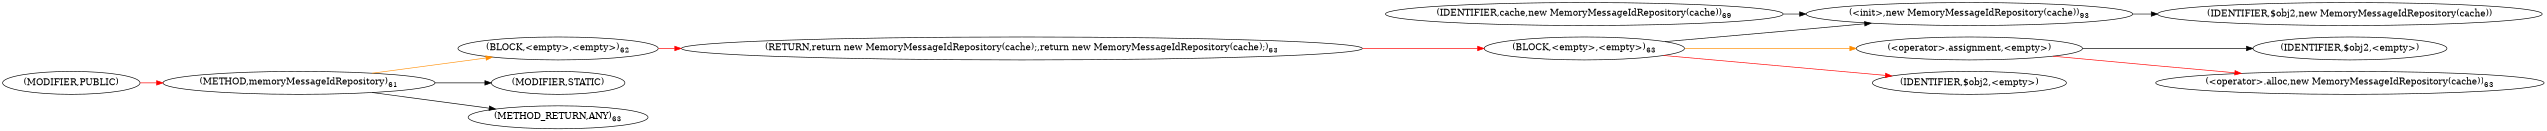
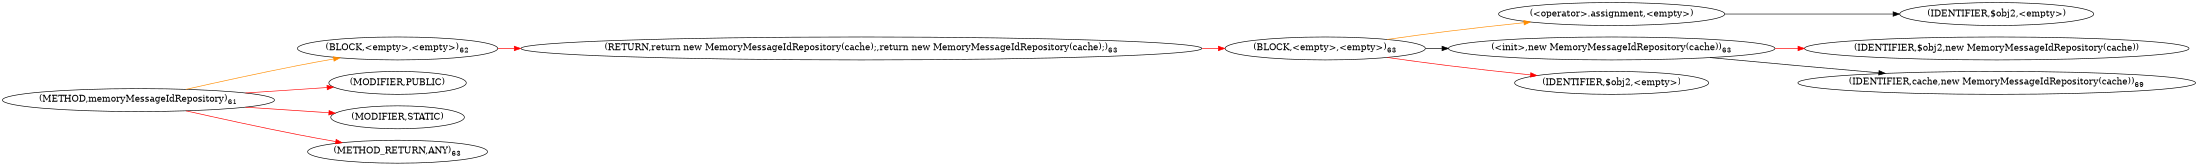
node "(<init>,new MemoryMessageIdRepository(cache))": text "93" -> "63"
edge "(IDENTIFIER,cache,new MemoryMessageIdRepository(cache))" -> "(<init>,new MemoryMessageIdRepository(cache))": reversed
edge "(<init>,new MemoryMessageIdRepository(cache))" -> "(IDENTIFIER,$obj2,new MemoryMessageIdRepository(cache))": color black -> red
edge "(MODIFIER,PUBLIC)" -> "(METHOD,memoryMessageIdRepository)": reversed
edge "(METHOD,memoryMessageIdRepository)" -> "(MODIFIER,STATIC)": color black -> red
node "(<operator>.alloc,new MemoryMessageIdRepository(cache))": removed
edge "(METHOD,memoryMessageIdRepository)" -> "(METHOD_RETURN,ANY)": color black -> red
